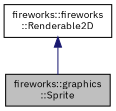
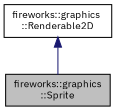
node "fireworks::fireworks ::Renderable2D": label "fireworks::fireworks ::Renderable2D" -> "fireworks::graphics ::Renderable2D"
